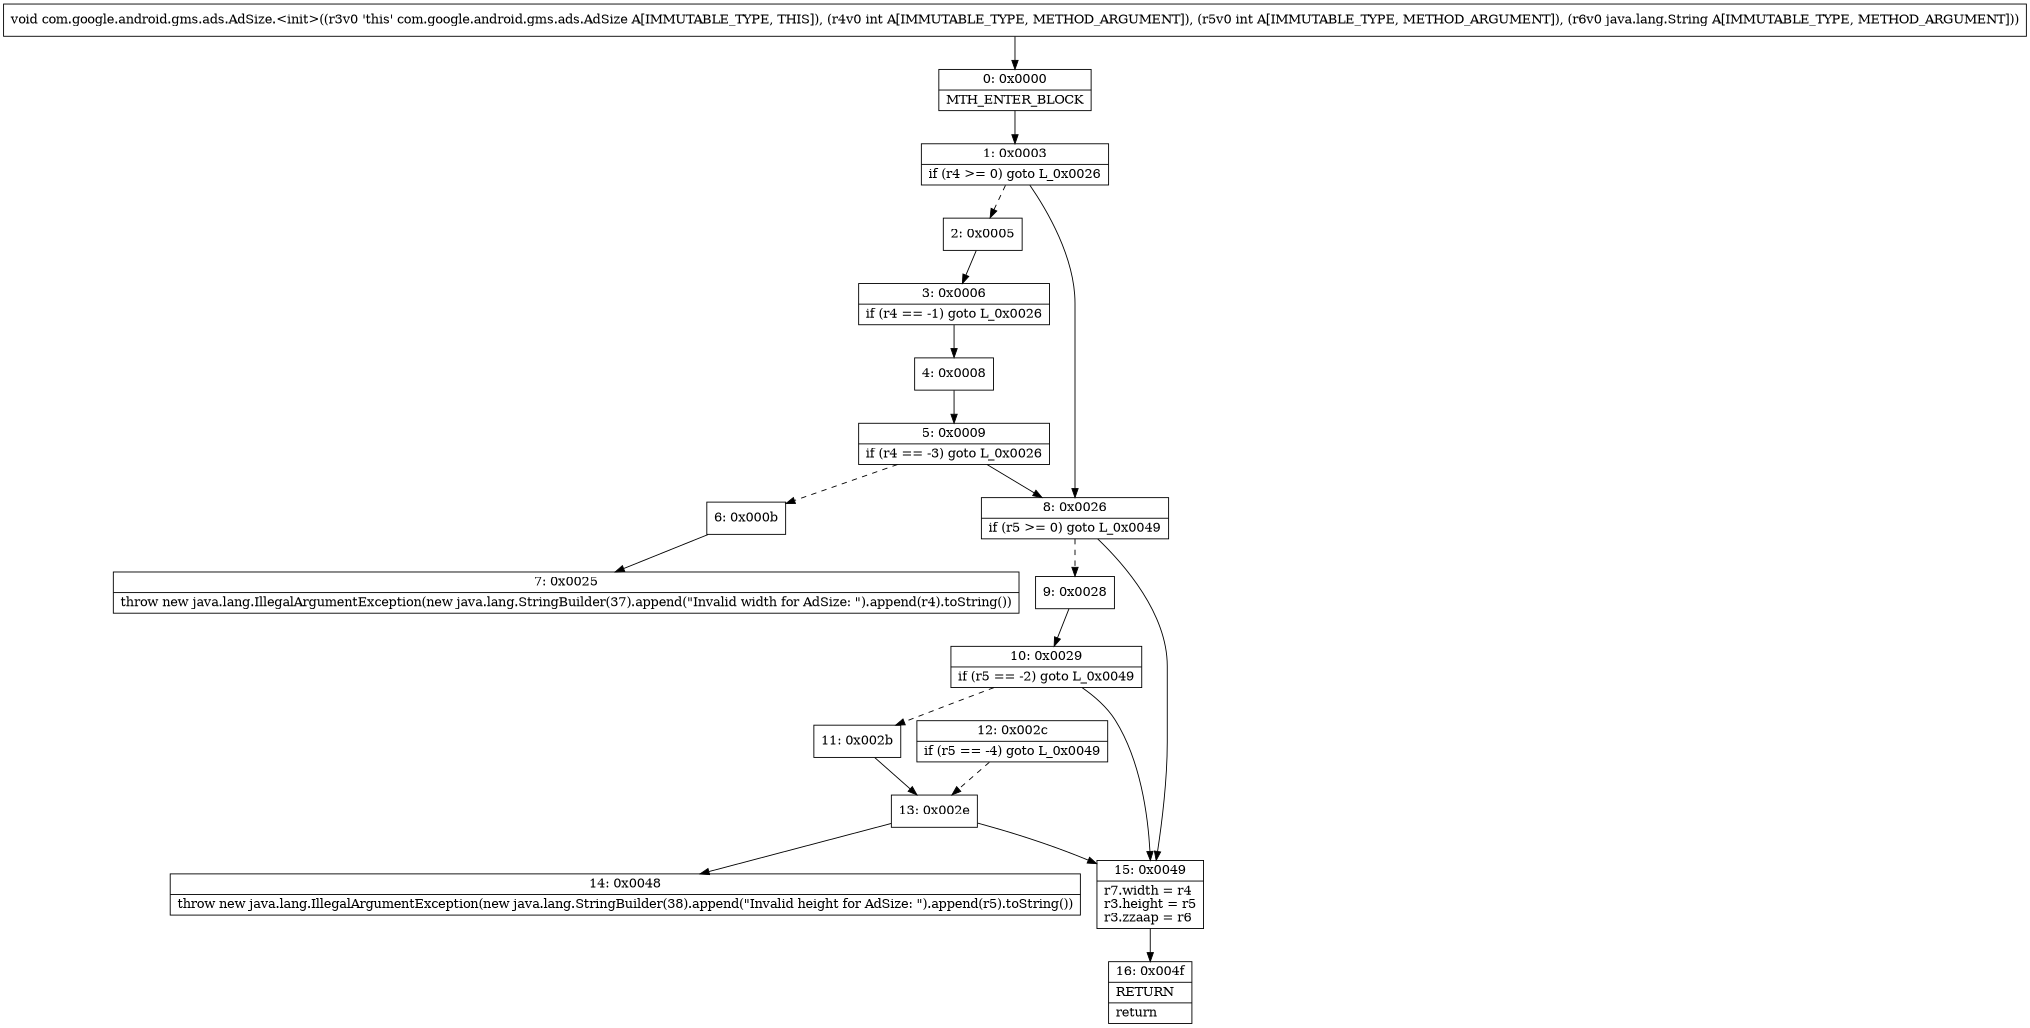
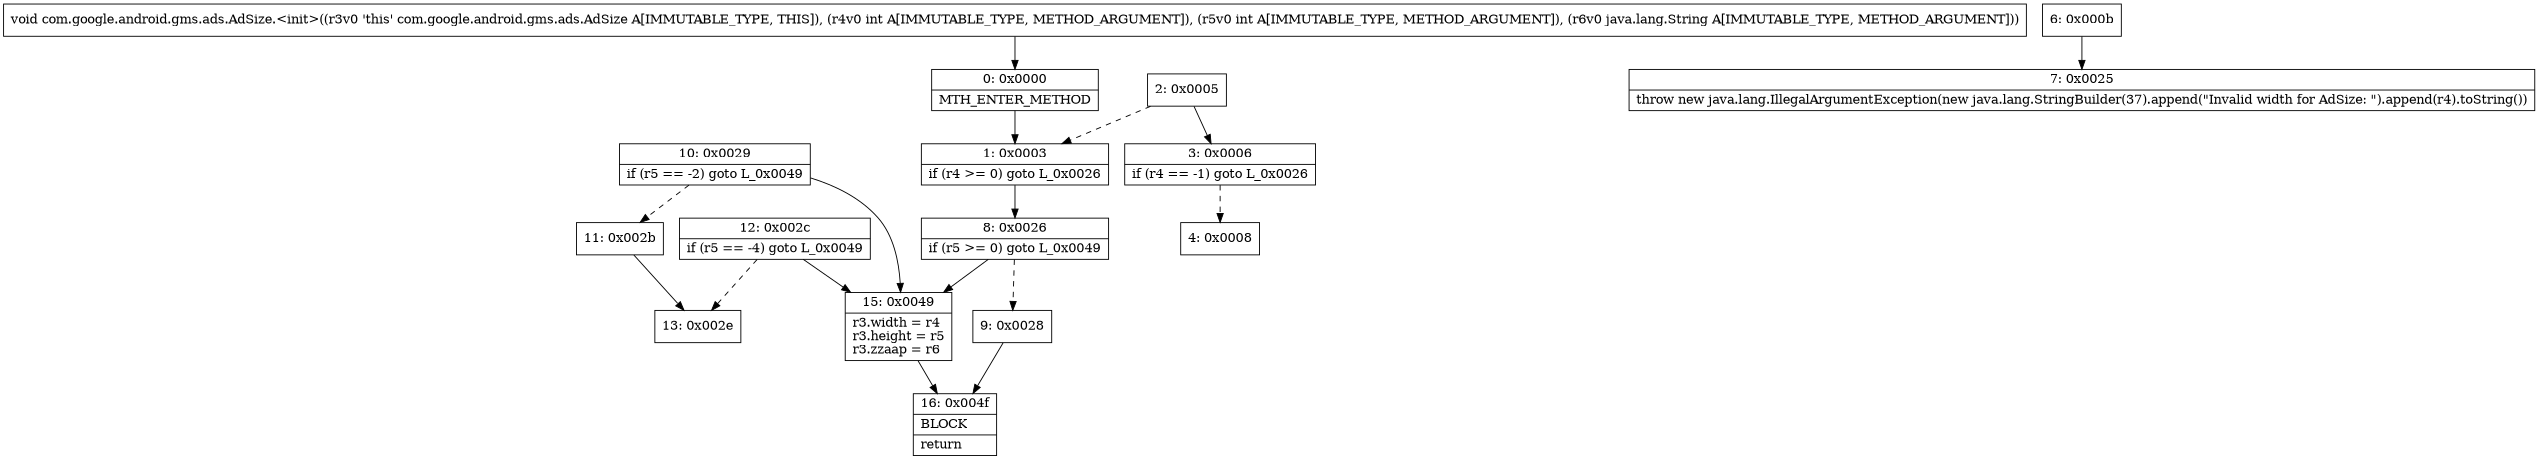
node "0: 0x0000": text "MTH_ENTER_BLOCK" -> "MTH_ENTER_METHOD"
edge "1: 0x0003" -> "2: 0x0005": reversed
edge "3: 0x0006" -> "4: 0x0008": style solid -> dashed
node "5: 0x0009": removed
edge "9: 0x0028" -> "10: 0x0029": now "9: 0x0028" -> "16: 0x004f"
edge "13: 0x002e" -> "15: 0x0049": now "12: 0x002c" -> "15: 0x0049"
node "15: 0x0049": text "r7.width = r4" -> "r3.width = r4"
node "14: 0x0048": removed
node "16: 0x004f": text "RETURN" -> "BLOCK"
